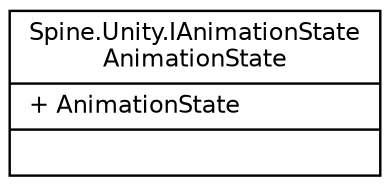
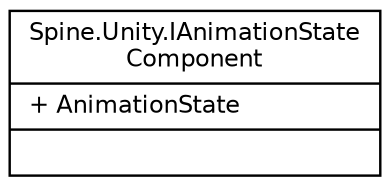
node "Spine.Unity.IAnimationState": text "AnimationState" -> "Component"
